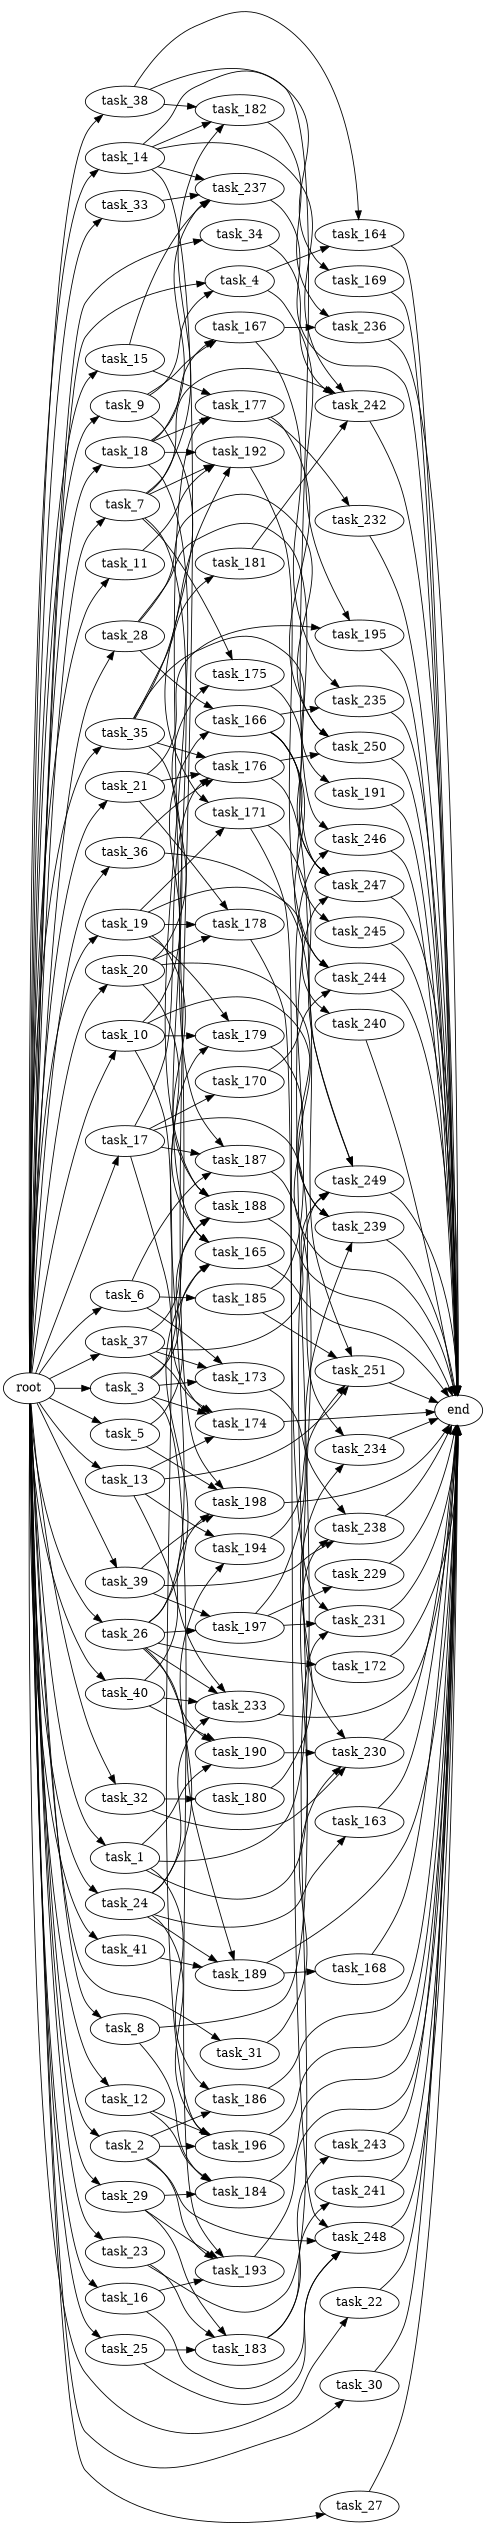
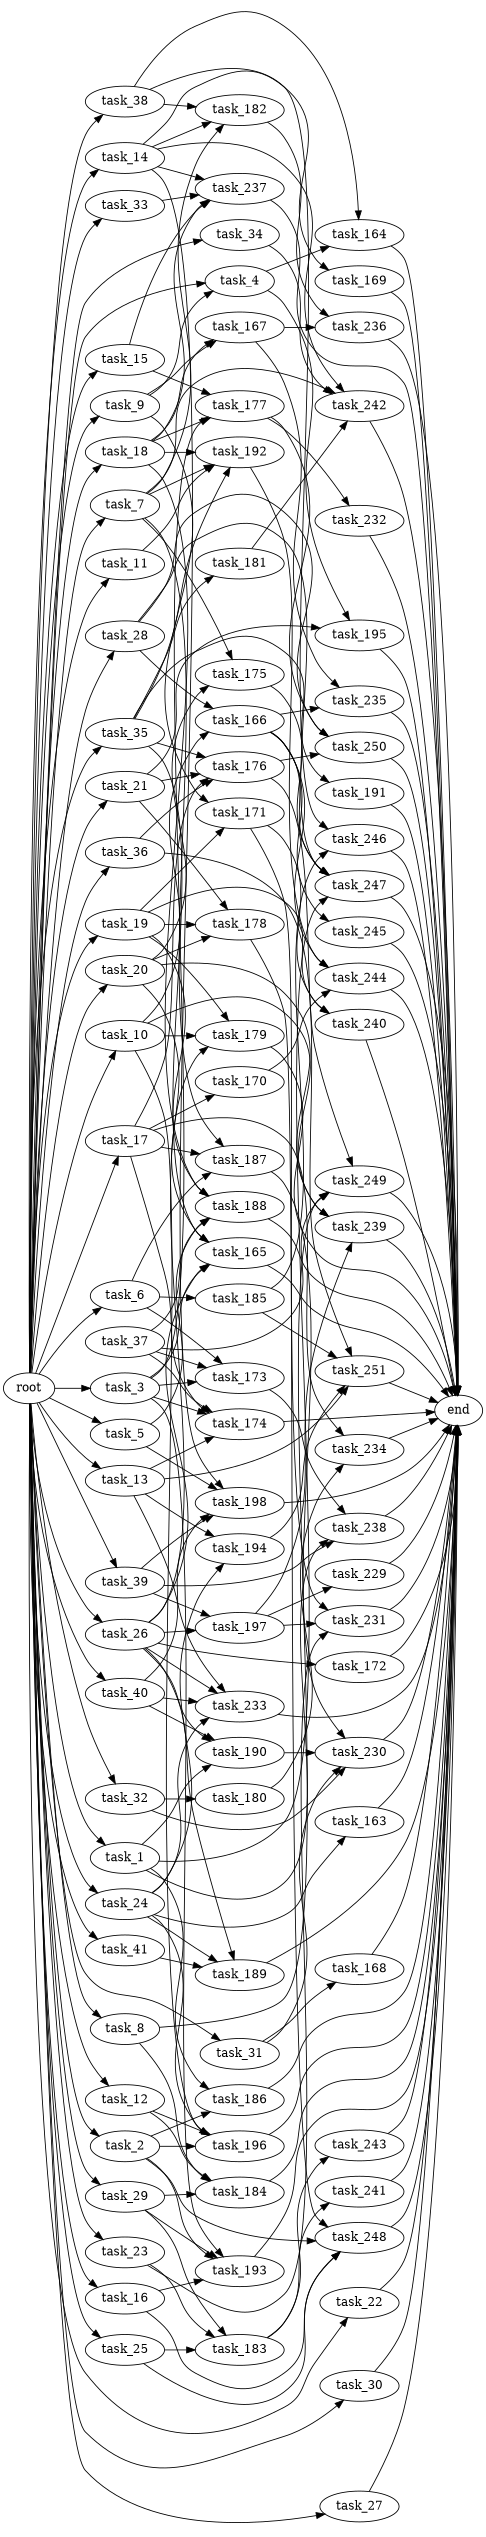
edge "task_171" -> "task_249": now "task_171" -> "task_240"
edge "root" -> "task_37": removed
edge "task_189" -> "task_168": now "task_31" -> "task_168"
